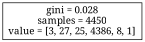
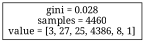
node "gini = 0.028 samples = 4450 value = [3, 27, 25, 4386, 8, 1]": label "gini = 0.028 samples = 4450 value = [3, 27, 25, 4386, 8, 1]" -> "gini = 0.028 samples = 4460 value = [3, 27, 25, 4386, 8, 1]"
